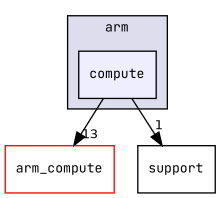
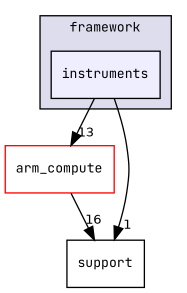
cluster "arm": label "arm" -> "framework"
node "compute": label "compute" -> "instruments"
edge "arm_compute" -> "support": added
